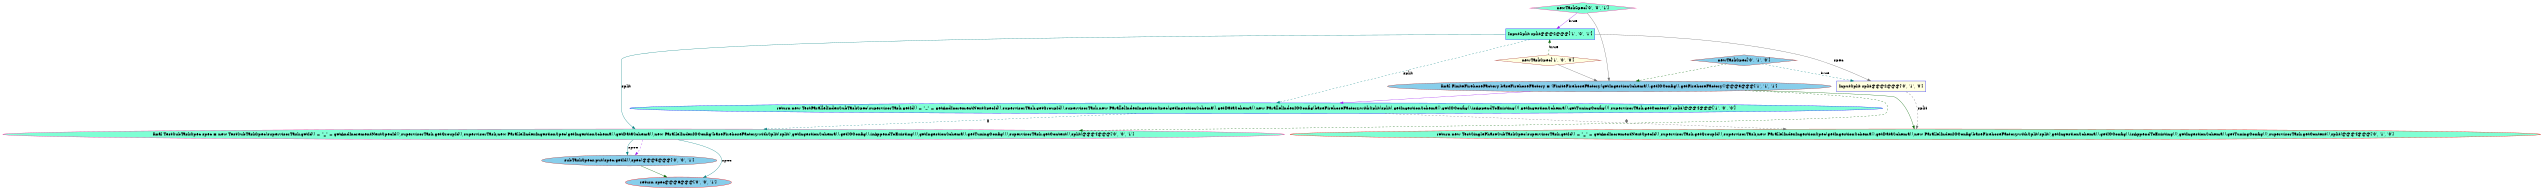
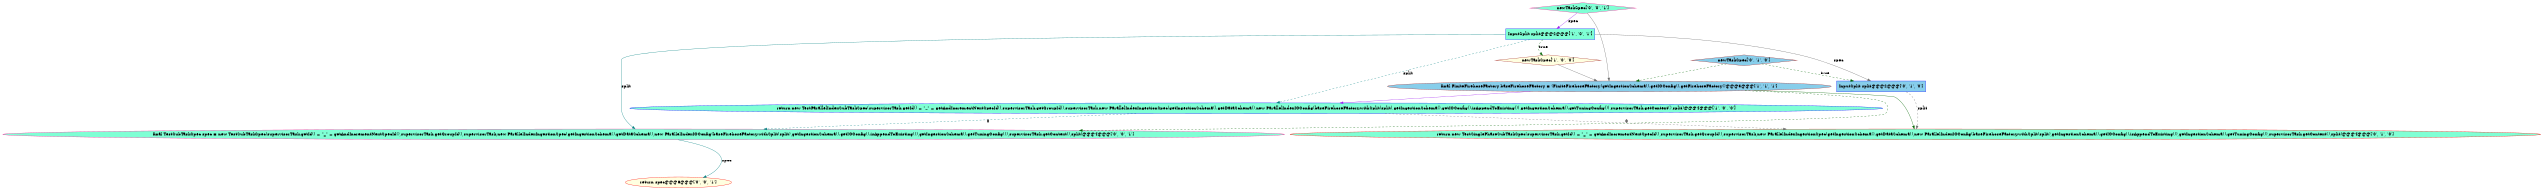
edge "newTaskSpec['0', '0', '1']" -> "InputSplit split@@@2@@@['1', '0', '1']": label "true" -> "spec"
edge "newTaskSpec['1', '0', '0']" -> "InputSplit split@@@2@@@['1', '0', '1']": reversed
edge "newTaskSpec['0', '1', '0']" -> "InputSplit split@@@2@@@['0', '1', '0']": color teal -> darkgreen
node "InputSplit split@@@2@@@['0', '1', '0']": fillcolor lightyellow -> skyblue
node "subTaskSpecs.put(spec.getId(),spec)@@@5@@@['0', '0', '1']": removed
node "return spec@@@6@@@['0', '0', '1']": fillcolor skyblue -> lightyellow
